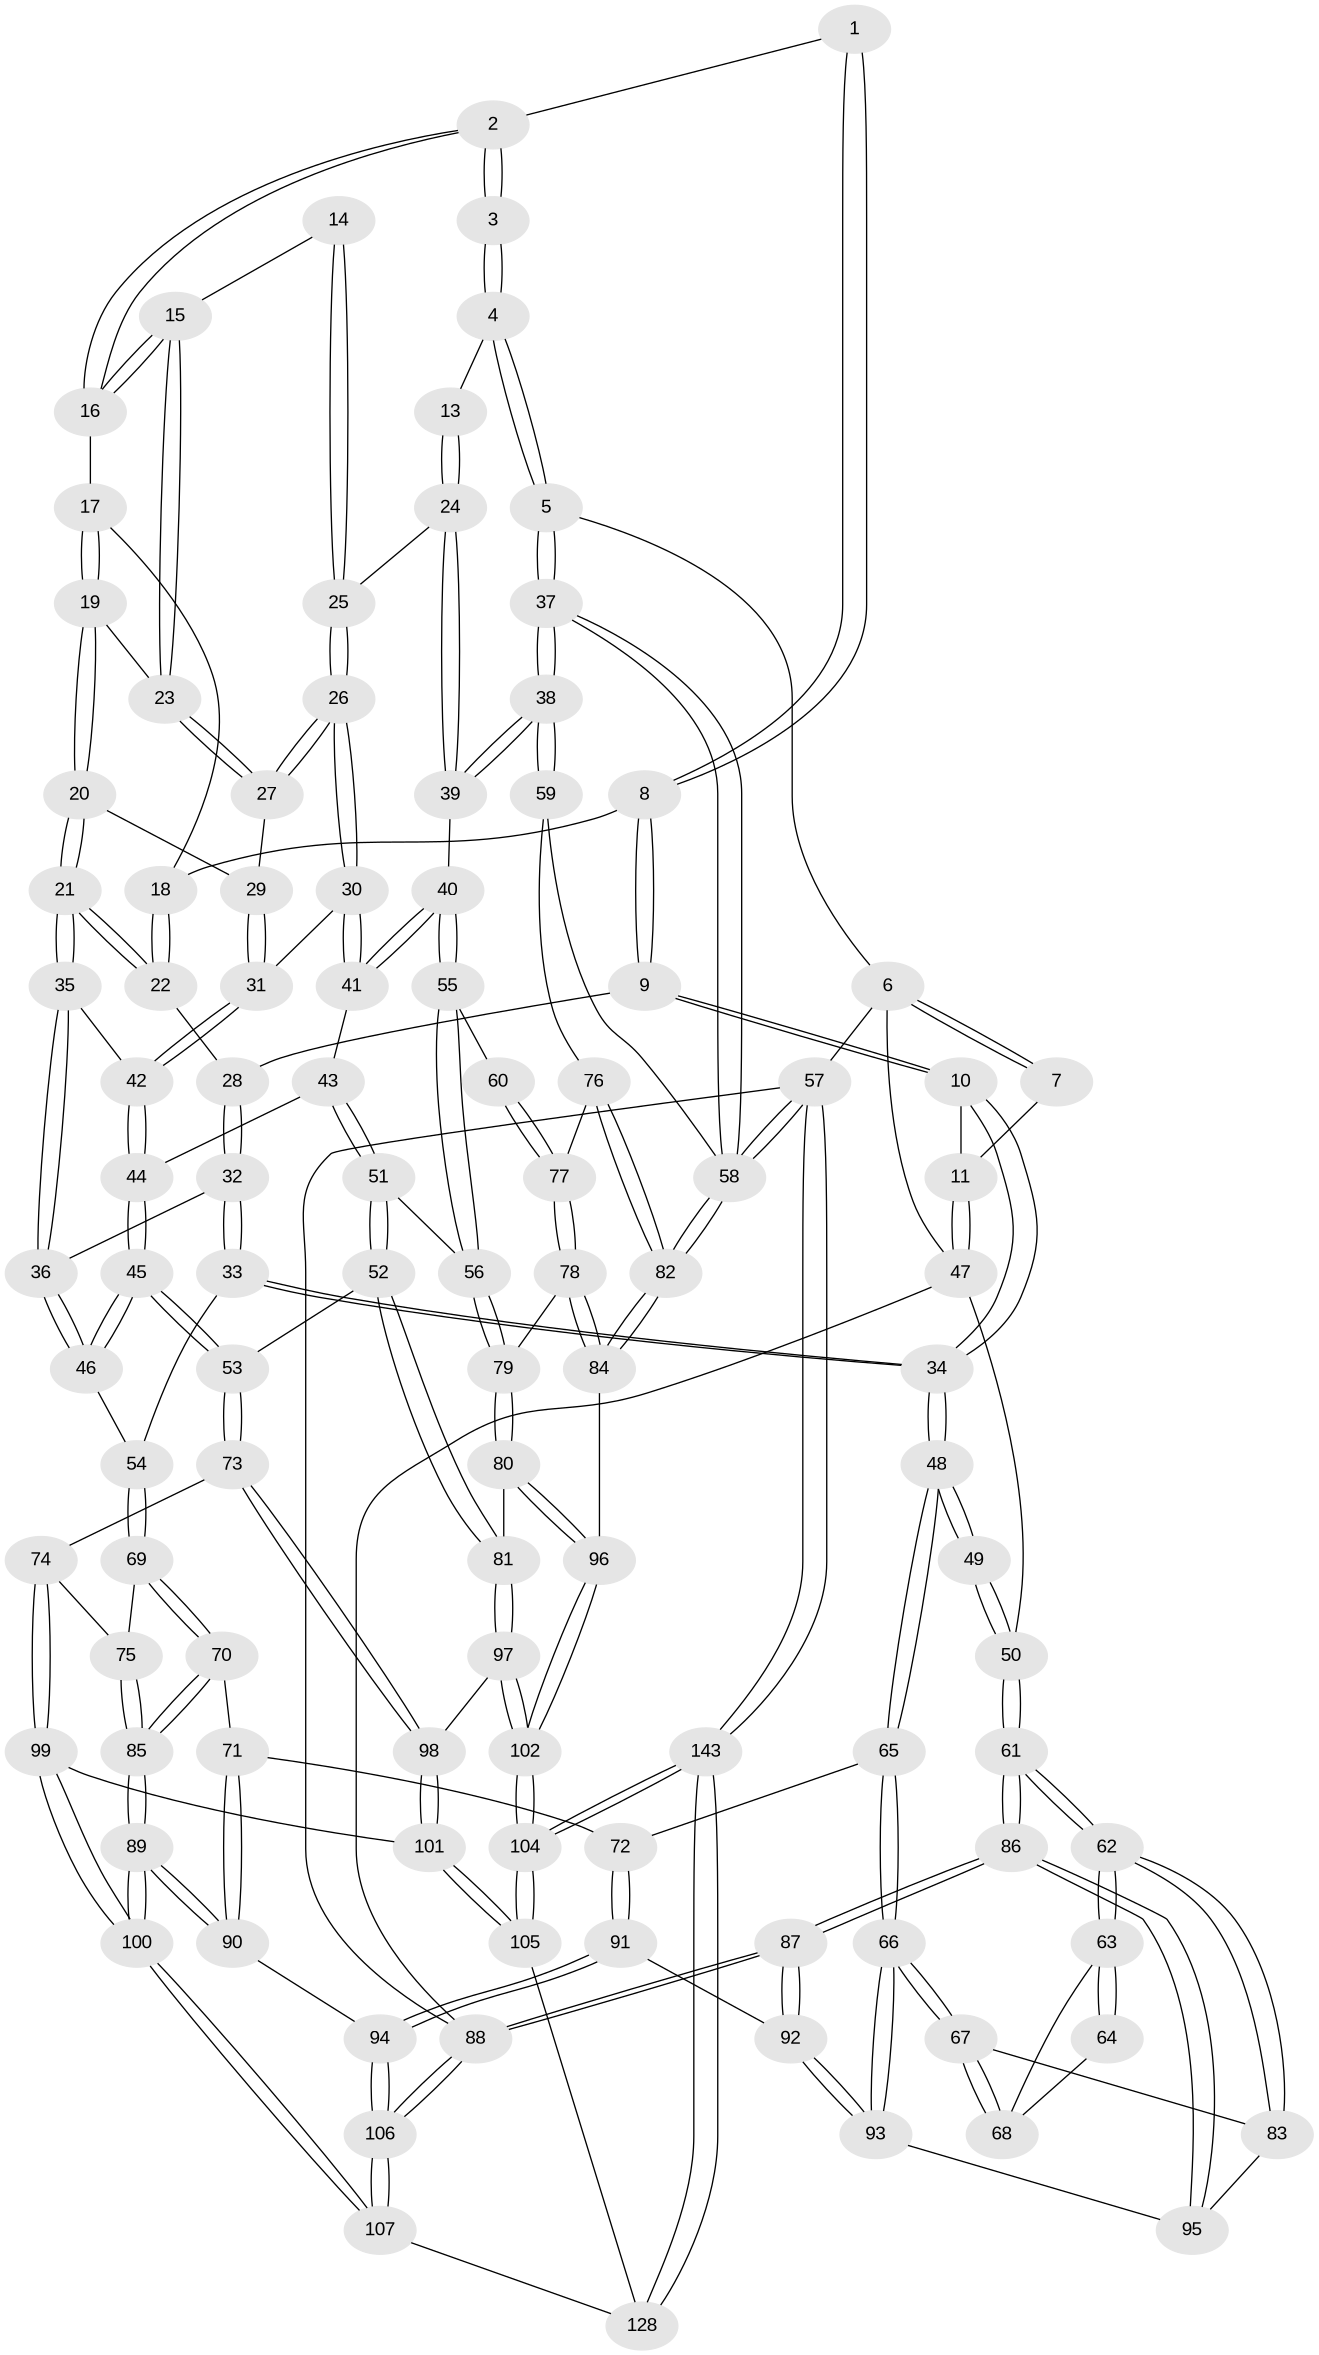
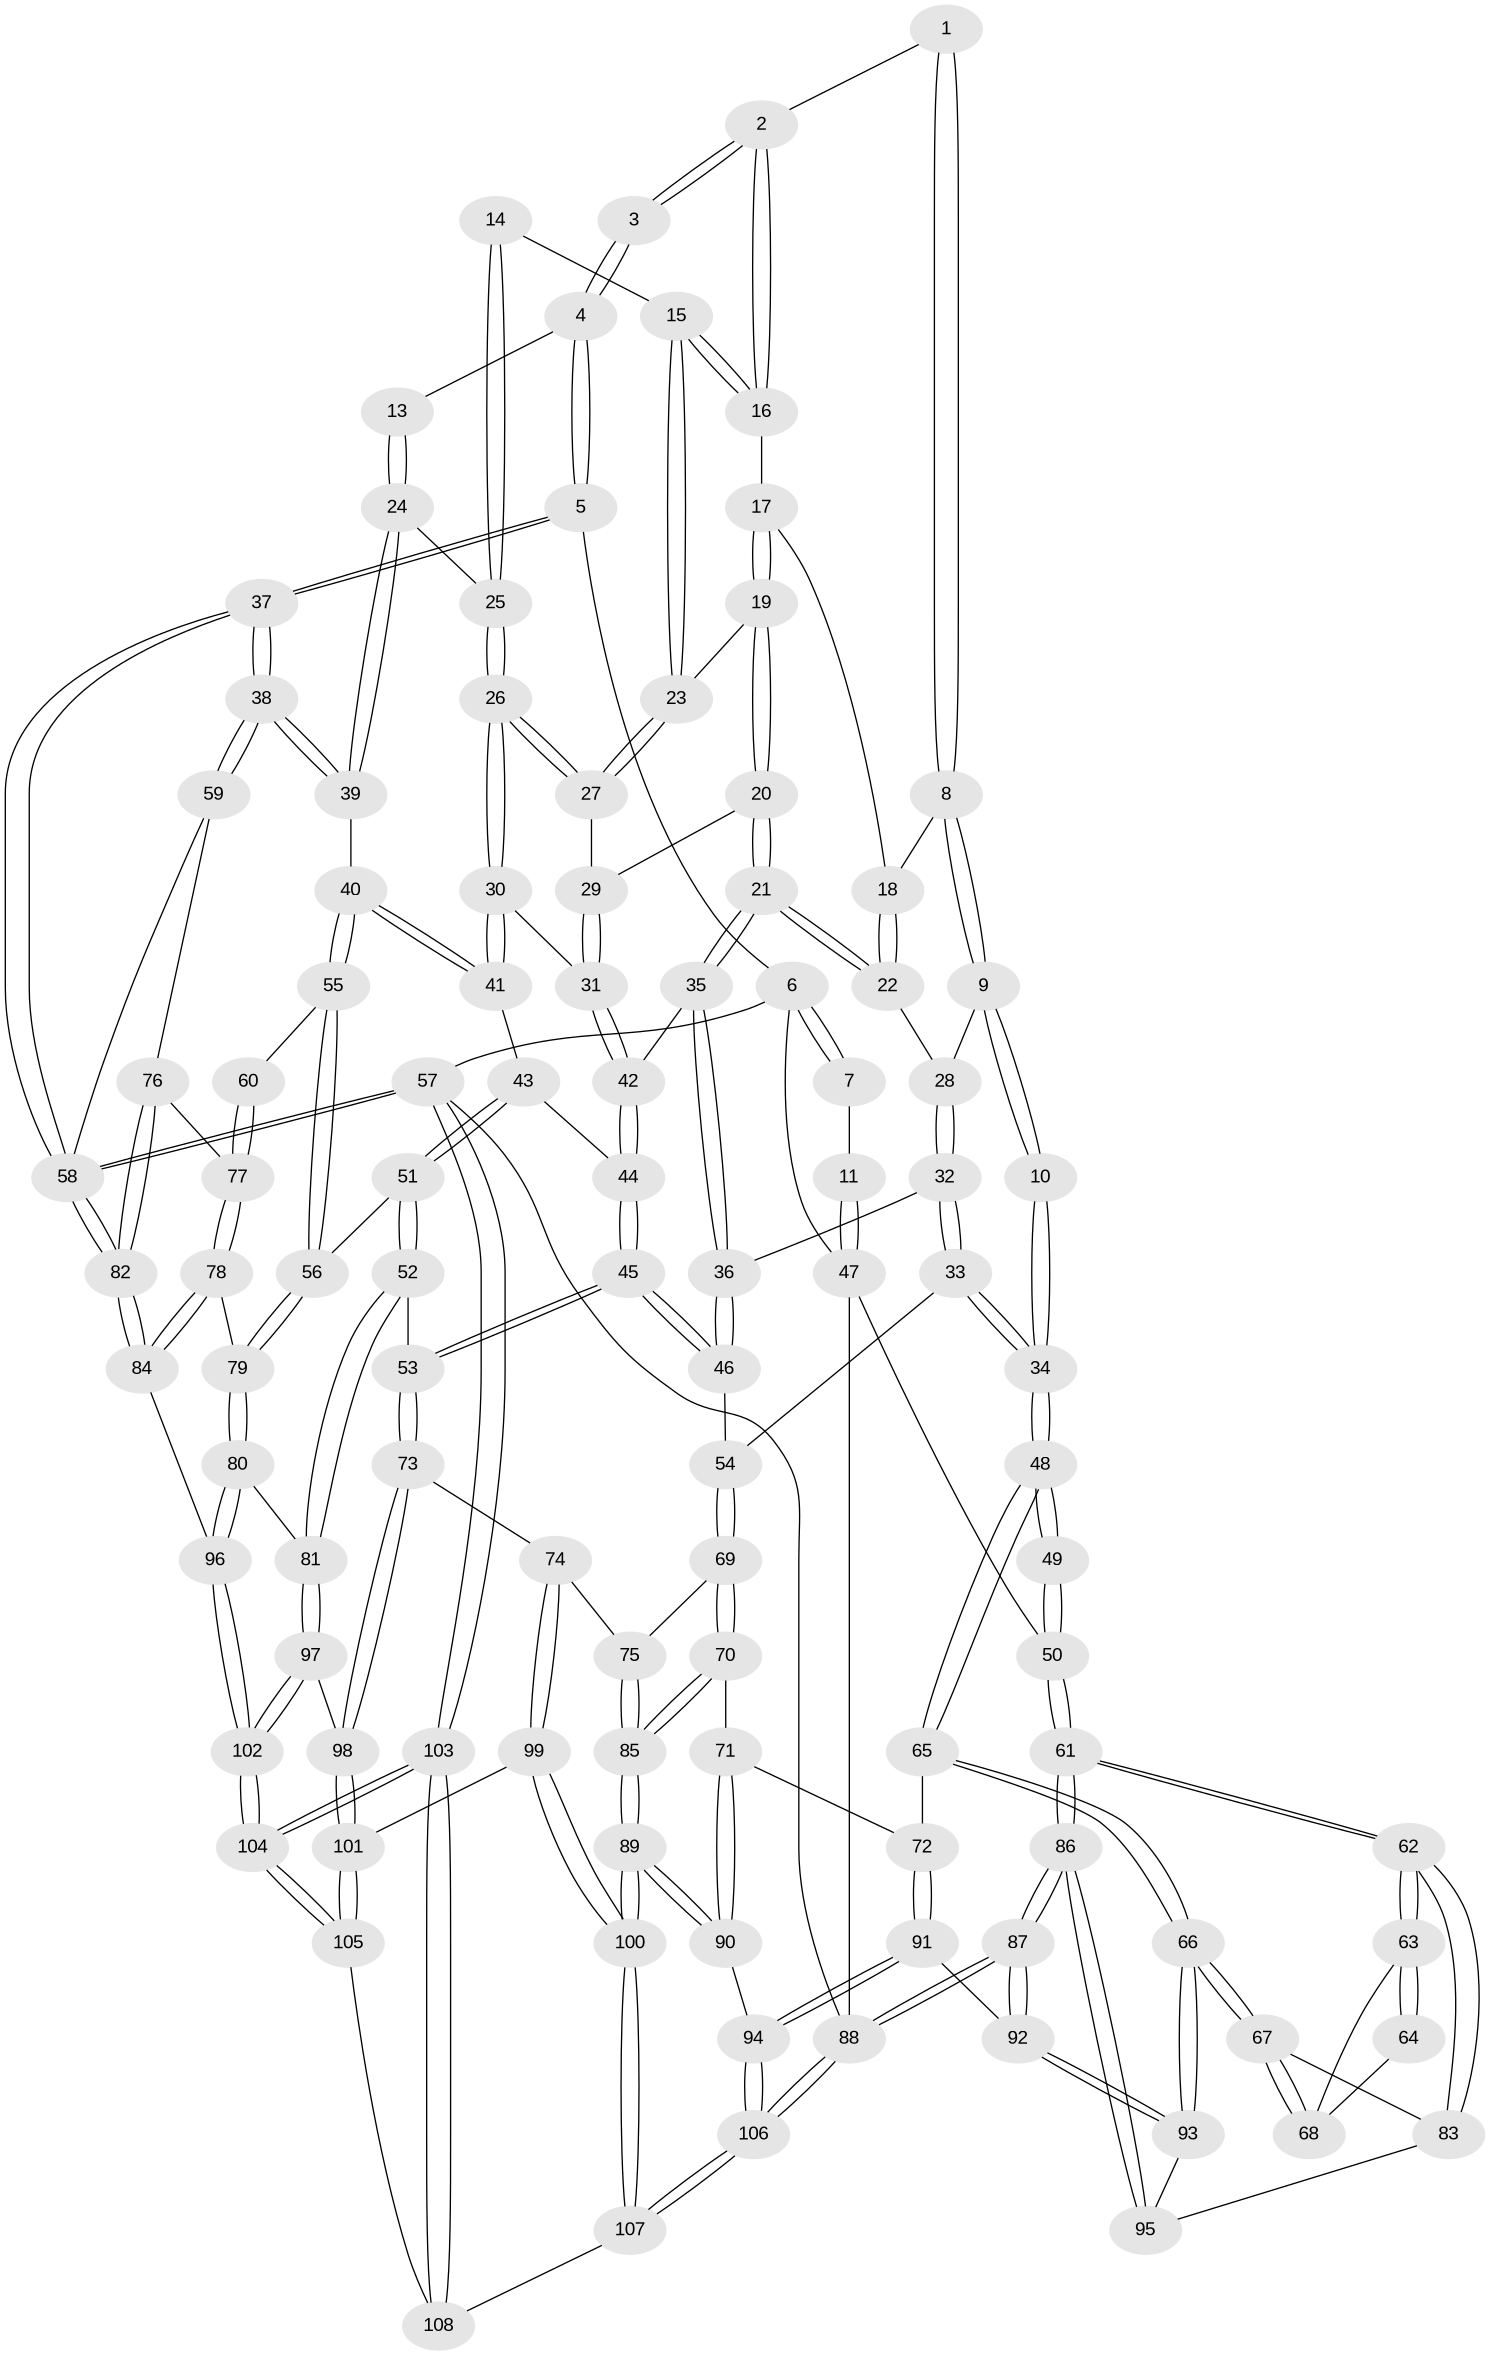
edge "10" -- "11": removed
node "143": label "143" -> "103"
node "128": label "128" -> "108"
